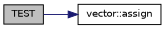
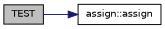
node "vector::assign": label "vector::assign" -> "assign::assign"
